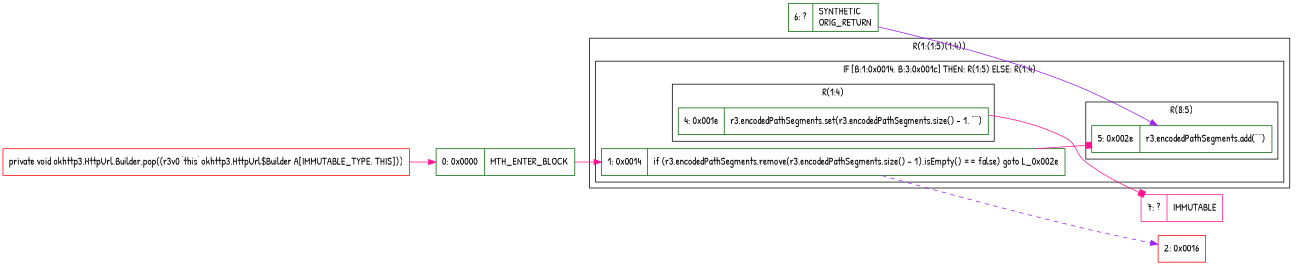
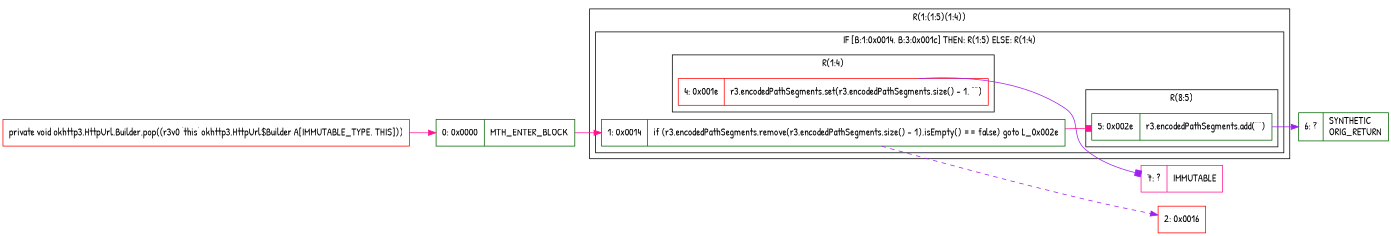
edge "6: ?" -> "5: 0x002e": reversed
node "4: 0x001e": color darkgreen -> red
edge "4: 0x001e" -> "7: ?": color deeppink -> purple
